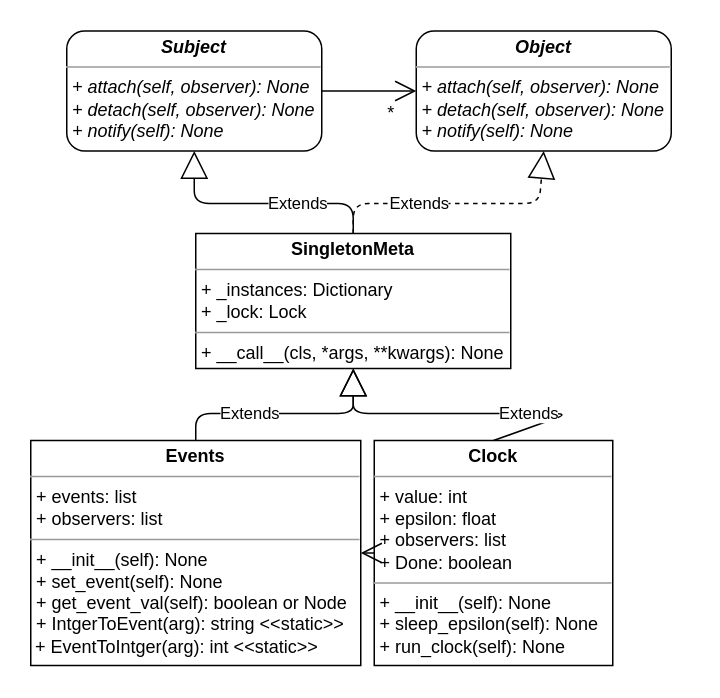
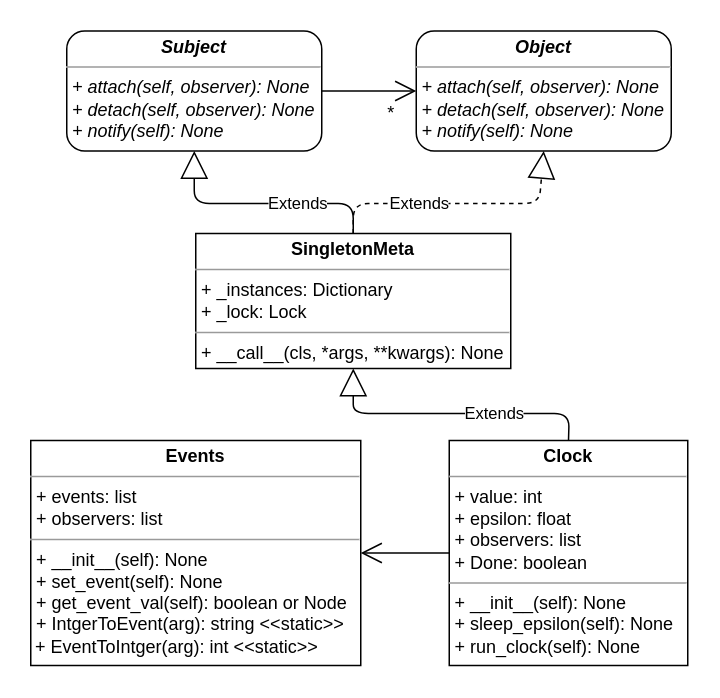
edge "Events + events: list + observers: list + __init__(self): None + set_event(self): None + get_event_val(self): boolean or Node + IntgerToEvent(arg): string <<static>> + EventToIntger(arg): int <<static>>" -> "SingletonMeta + _instances: Dictionary + _lock: Lock + __call__(cls, *args, **kwargs): None": removed, label "Extends"
node "Clock + value: int + epsilon: float + observers: list + Done: boolean + __init__(self): None + sleep_epsilon(self): None + run_clock(self): None": moved (494, 553) -> (569, 553)
